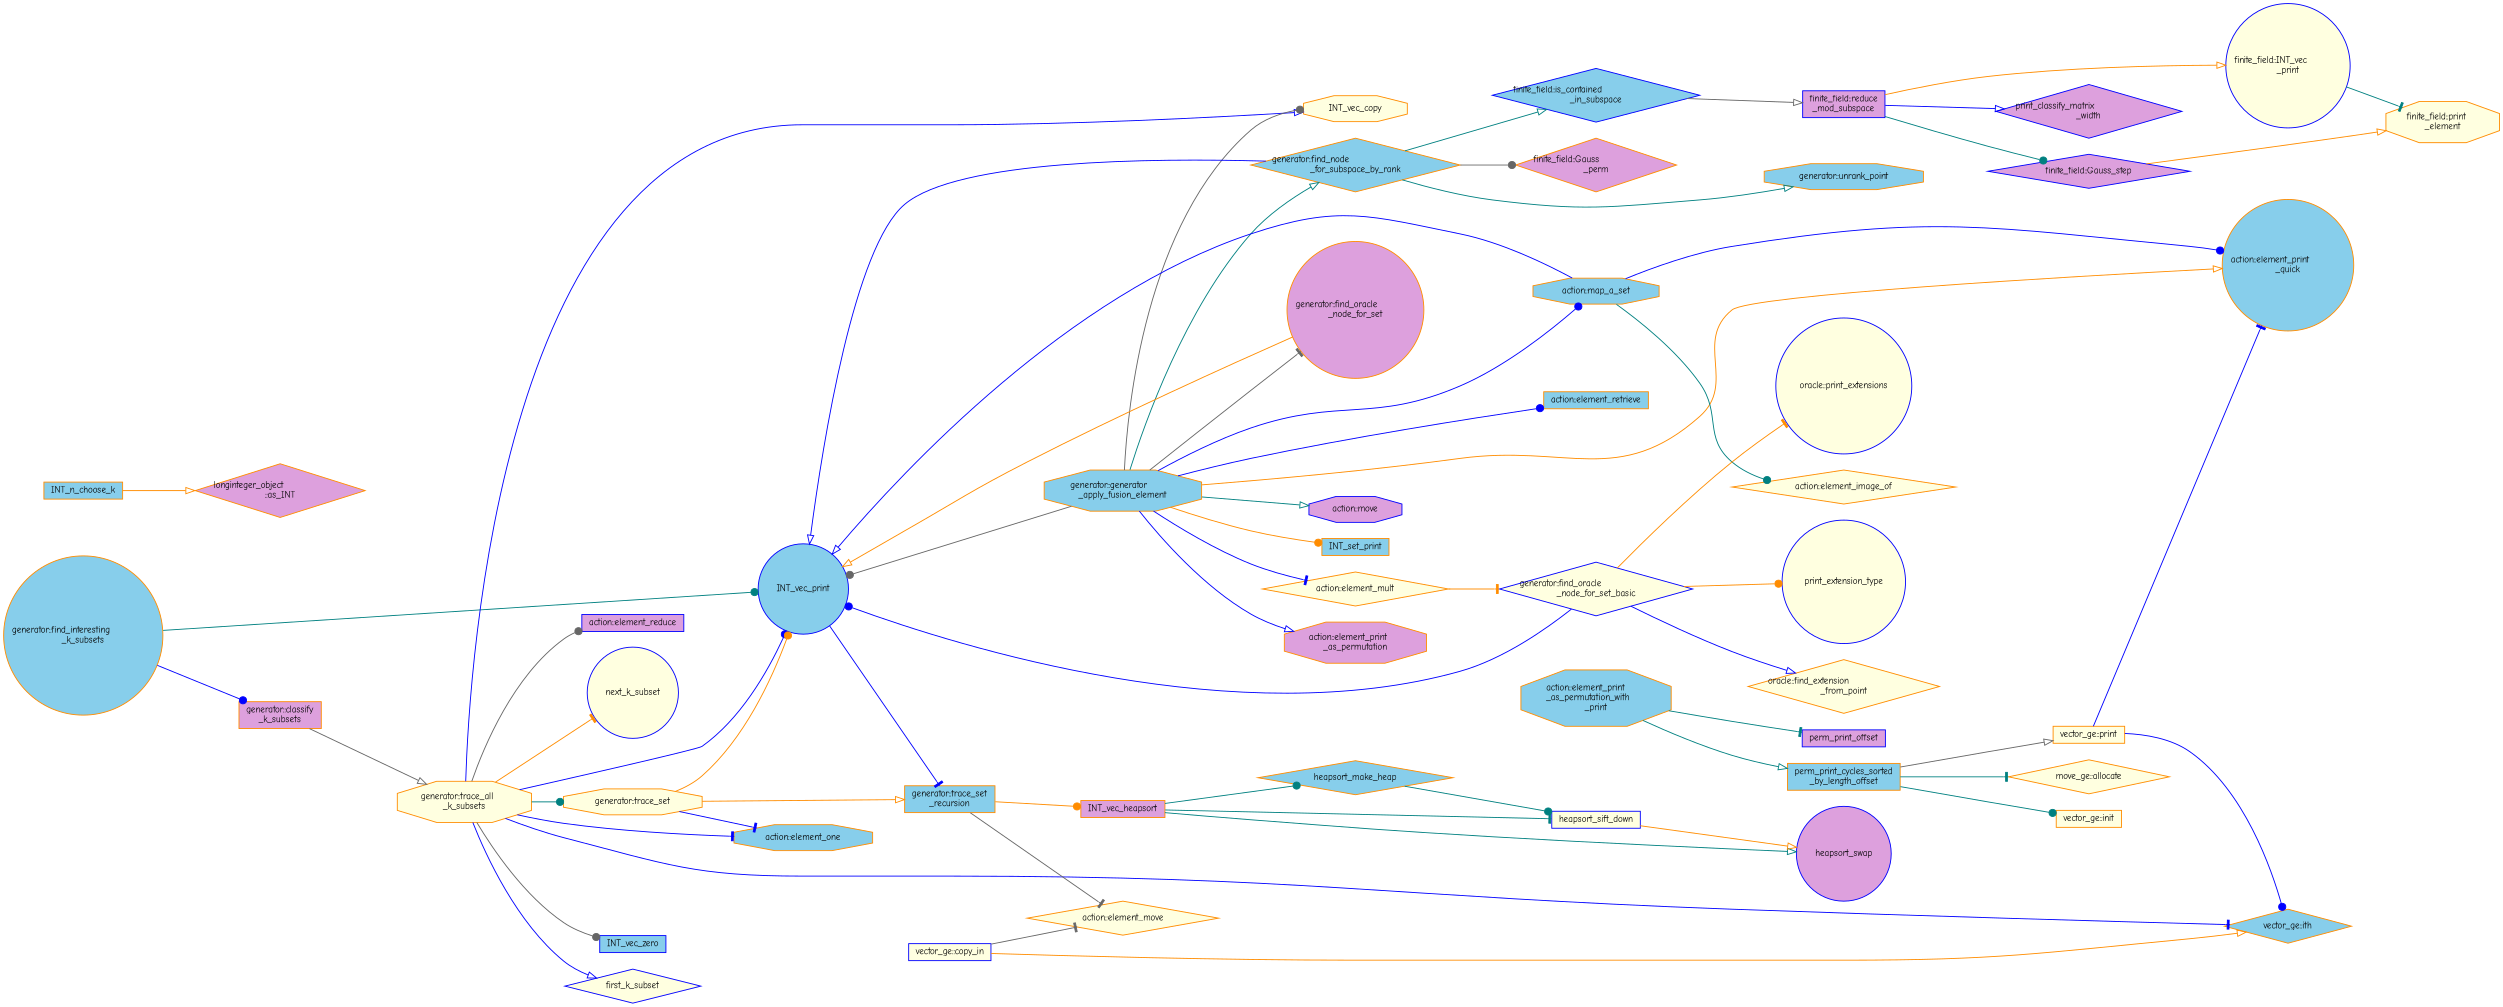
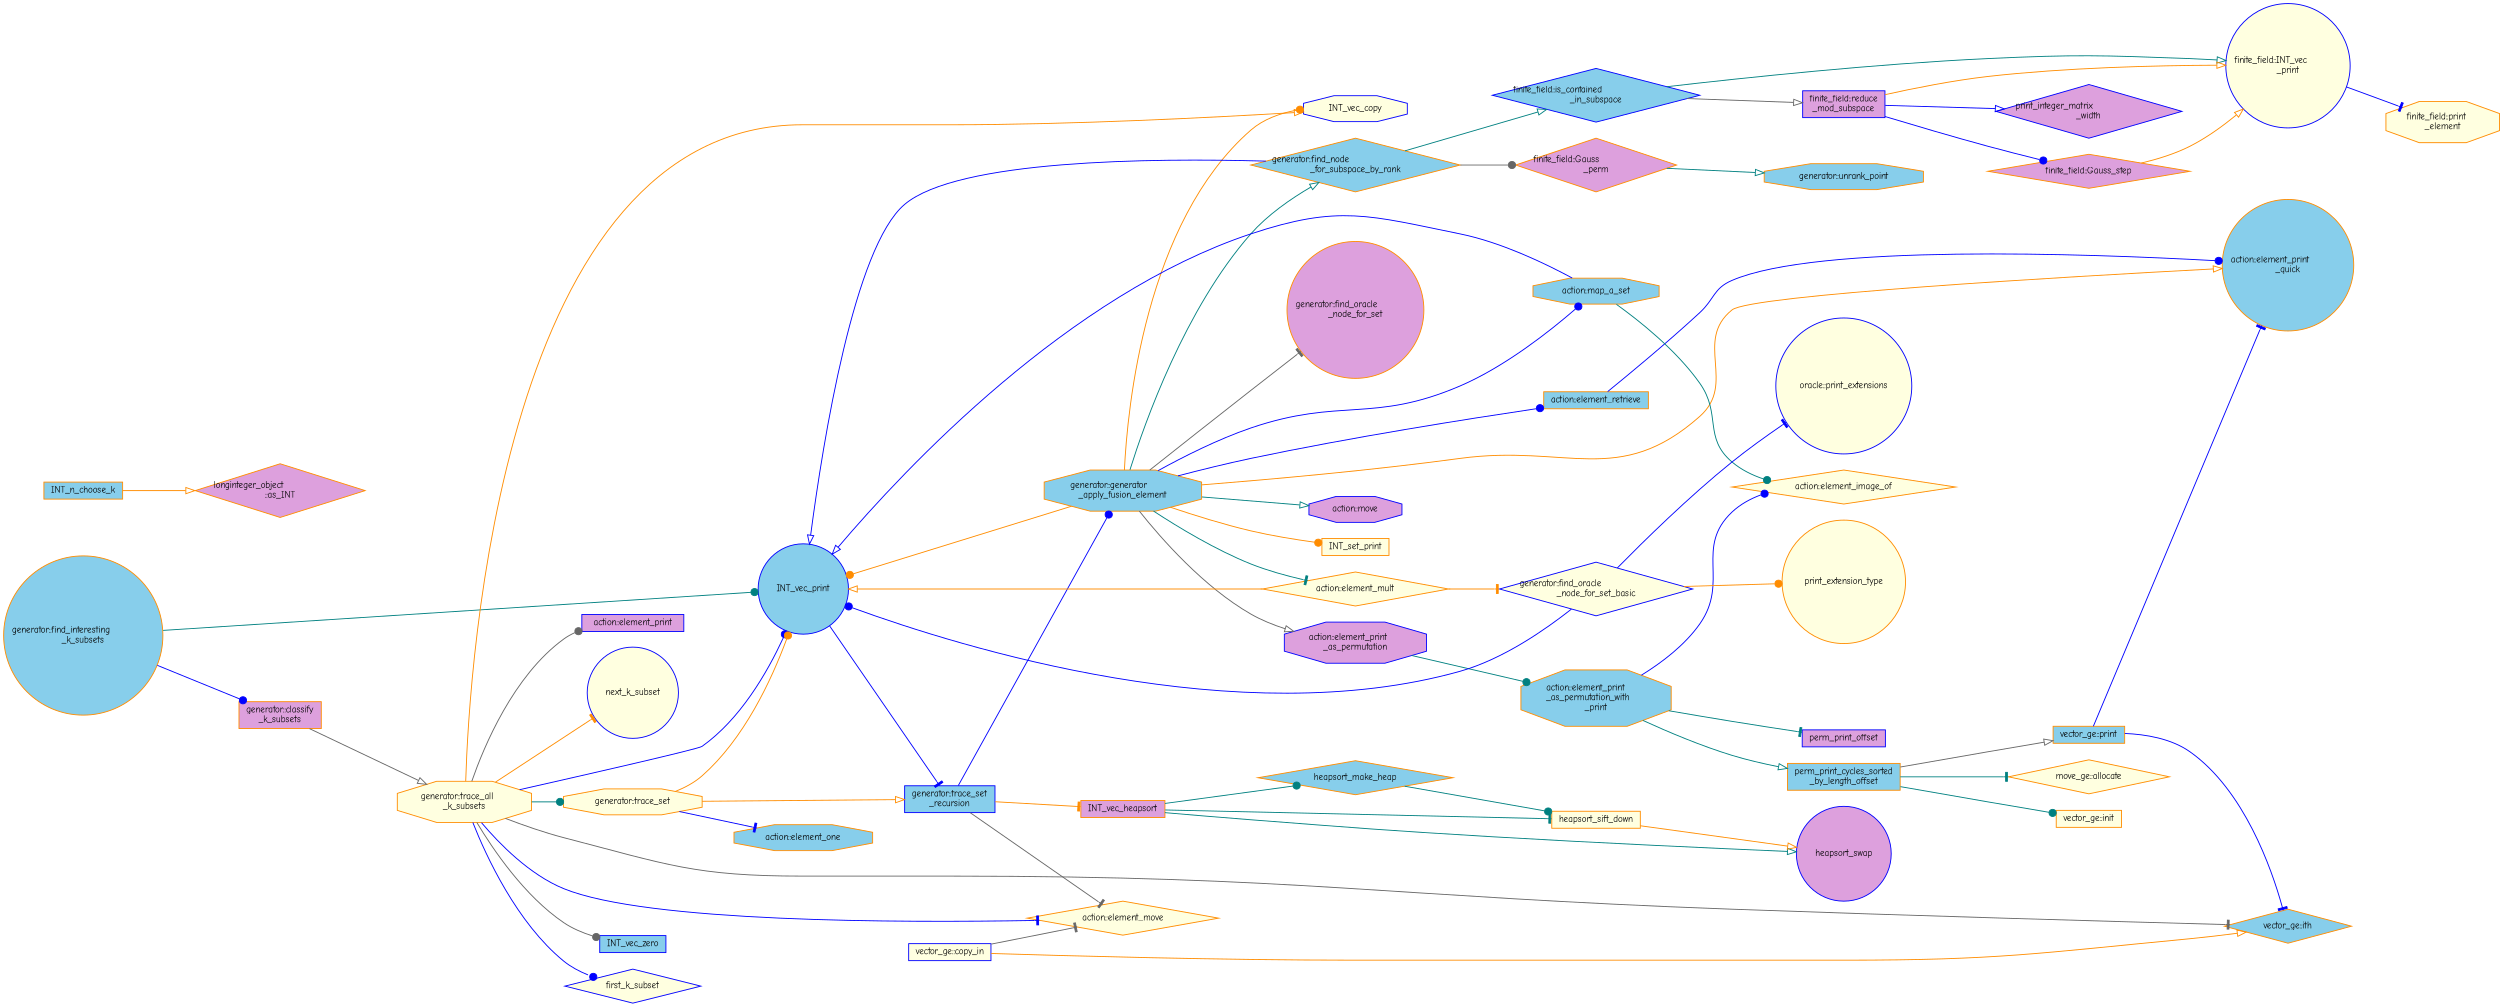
edge "finite_field::is_contained _in_subspace" -> "finite_field::INT_vec _print": added
edge "finite_field::INT_vec _print" -> "finite_field::print _element": color teal -> blue
node "INT_vec_copy": color darkorange -> blue
node "print_classify_matrix _width": label "print_classify_matrix _width" -> "print_integer_matrix _width"
edge "finite_field::reduce _mod_subspace" -> "finite_field::Gauss_step": color teal -> blue
edge "finite_field::Gauss_step" -> "finite_field::print _element": now "finite_field::Gauss_step" -> "finite_field::INT_vec _print"
node "finite_field::Gauss_step": color blue -> darkorange
edge "generator::trace_all _k_subsets" -> "INT_vec_copy": color blue -> darkorange
edge "generator::find_node _for_subspace_by_rank" -> "generator::unrank_point": now "finite_field::Gauss _perm" -> "generator::unrank_point"
edge "action::map_a_set" -> "action::element_print _quick": now "action::element_retrieve" -> "action::element_print _quick"
edge "generator::generator _apply_fusion_element" -> "INT_vec_copy": color gray40 -> darkorange
edge "generator::find_oracle _node_for_set" -> "INT_vec_print": now "action::element_mult" -> "INT_vec_print"
edge "generator::find_oracle _node_for_set_basic" -> "oracle::print_extensions": color darkorange -> blue
edge "generator::generator _apply_fusion_element" -> "INT_vec_print": color gray40 -> darkorange
node "INT_set_print": fillcolor skyblue -> lightyellow
edge "generator::generator _apply_fusion_element" -> "action::element_mult": color blue -> teal
edge "generator::generator _apply_fusion_element" -> "action::element_print _as_permutation": color blue -> gray40
node "print_extension_type": color blue -> darkorange
edge "action::element_print _as_permutation_with _print" -> "action::element_image_of": added
node "action::element_reduce": label "action::element_reduce" -> "action::element_print"
node "action::element_print _as_permutation": color darkorange -> blue
edge "generator::trace_set _recursion" -> "generator::generator _apply_fusion_element": added
edge "action::element_print _as_permutation" -> "action::element_print _as_permutation_with _print": added
node "oracle::find_extension _from_point": removed
node "vector_ge::print": fillcolor lightyellow -> skyblue
edge "vector_ge::print" -> "vector_ge::ith": arrowhead dot -> tee
node "generator::trace_set _recursion": color darkorange -> blue
edge "generator::trace_set _recursion" -> "INT_vec_heapsort": arrowhead dot -> tee
node "heapsort_sift_down": color blue -> darkorange
edge "generator::trace_all _k_subsets" -> "action::element_one": now "generator::trace_all _k_subsets" -> "action::element_move"
edge "generator::trace_all _k_subsets" -> "vector_ge::ith": color blue -> gray40
edge "generator::trace_all _k_subsets" -> "first_k_subset": arrowhead onormal -> dot
